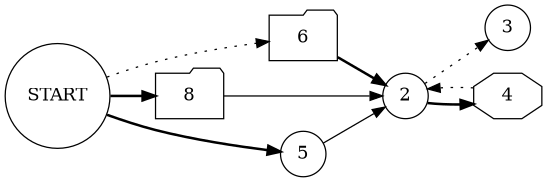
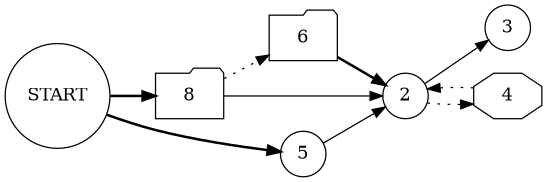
edge "START" -> "6": now "8" -> "6"
edge "2" -> "3": style dotted -> solid
edge "2" -> "4": style bold -> dotted
